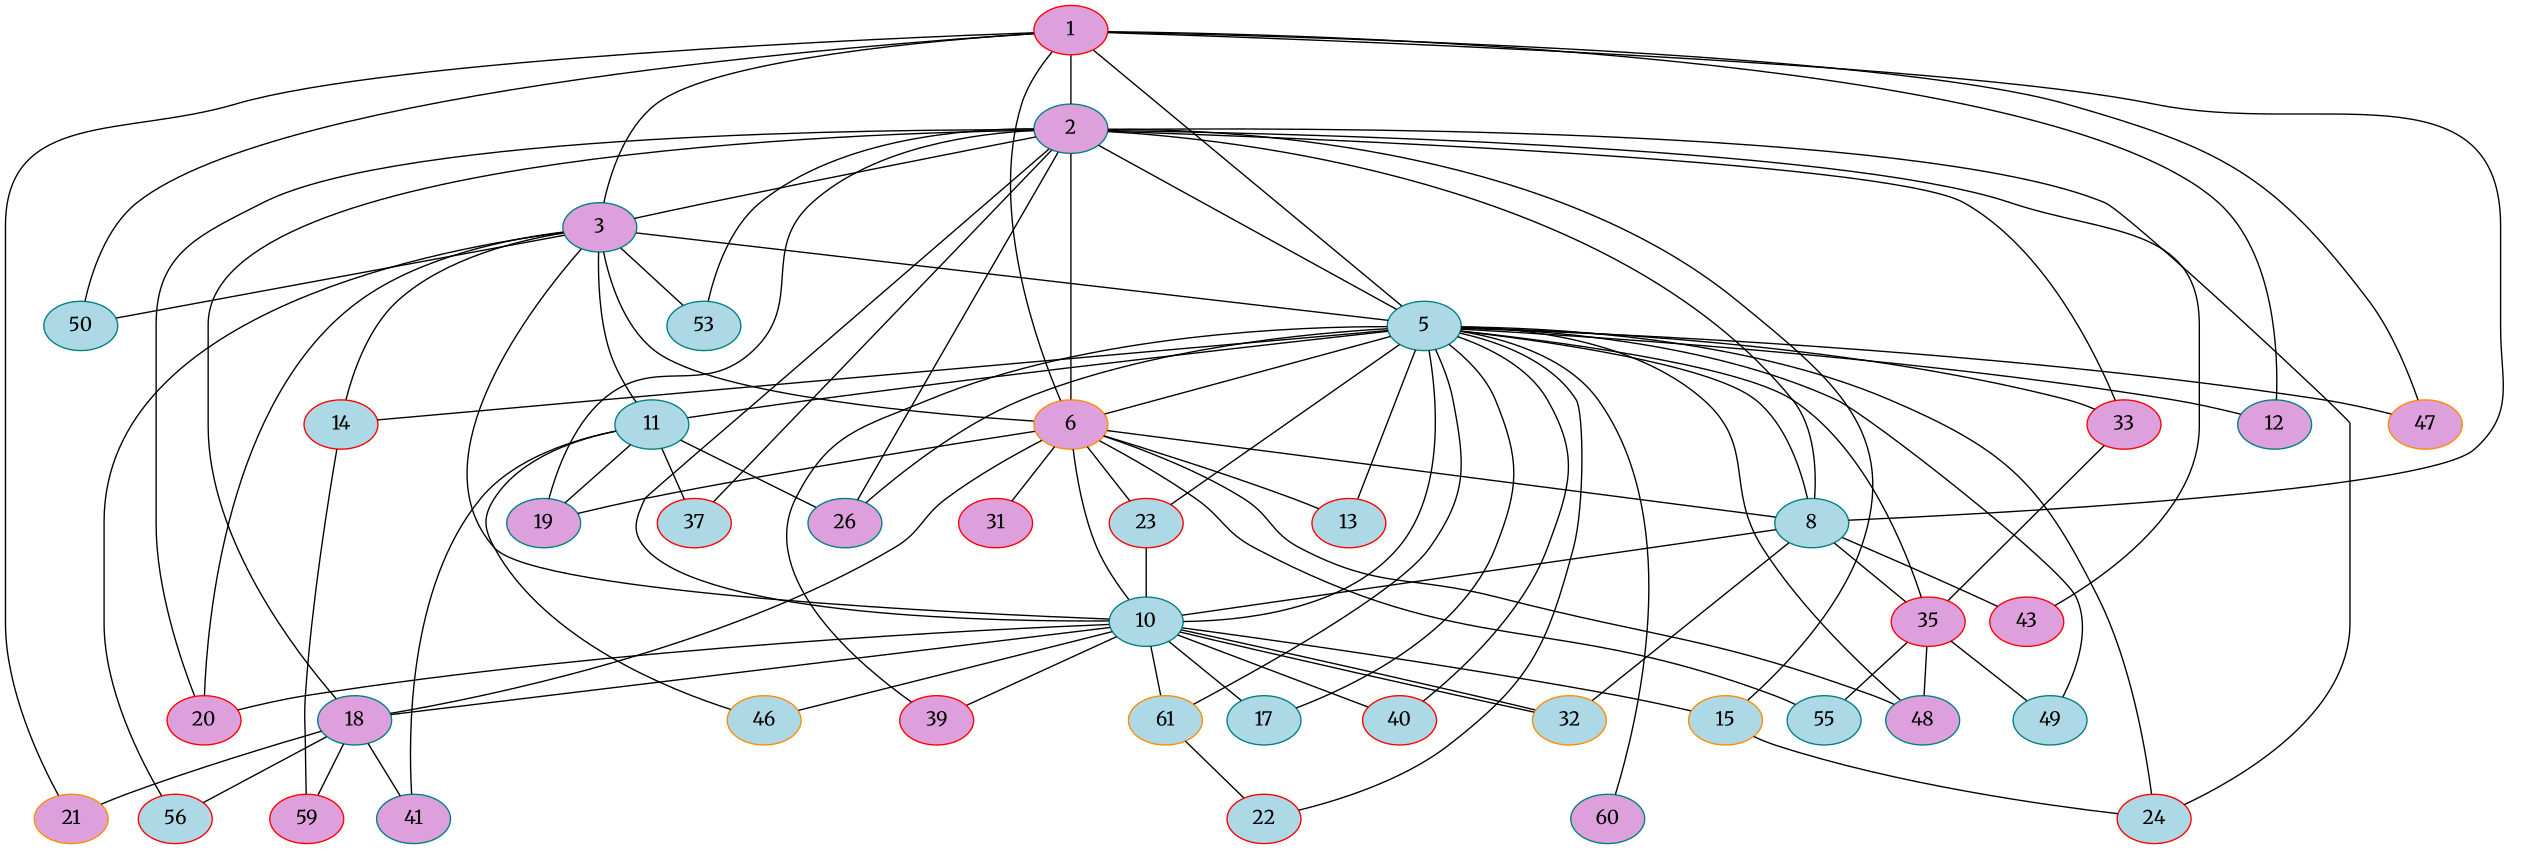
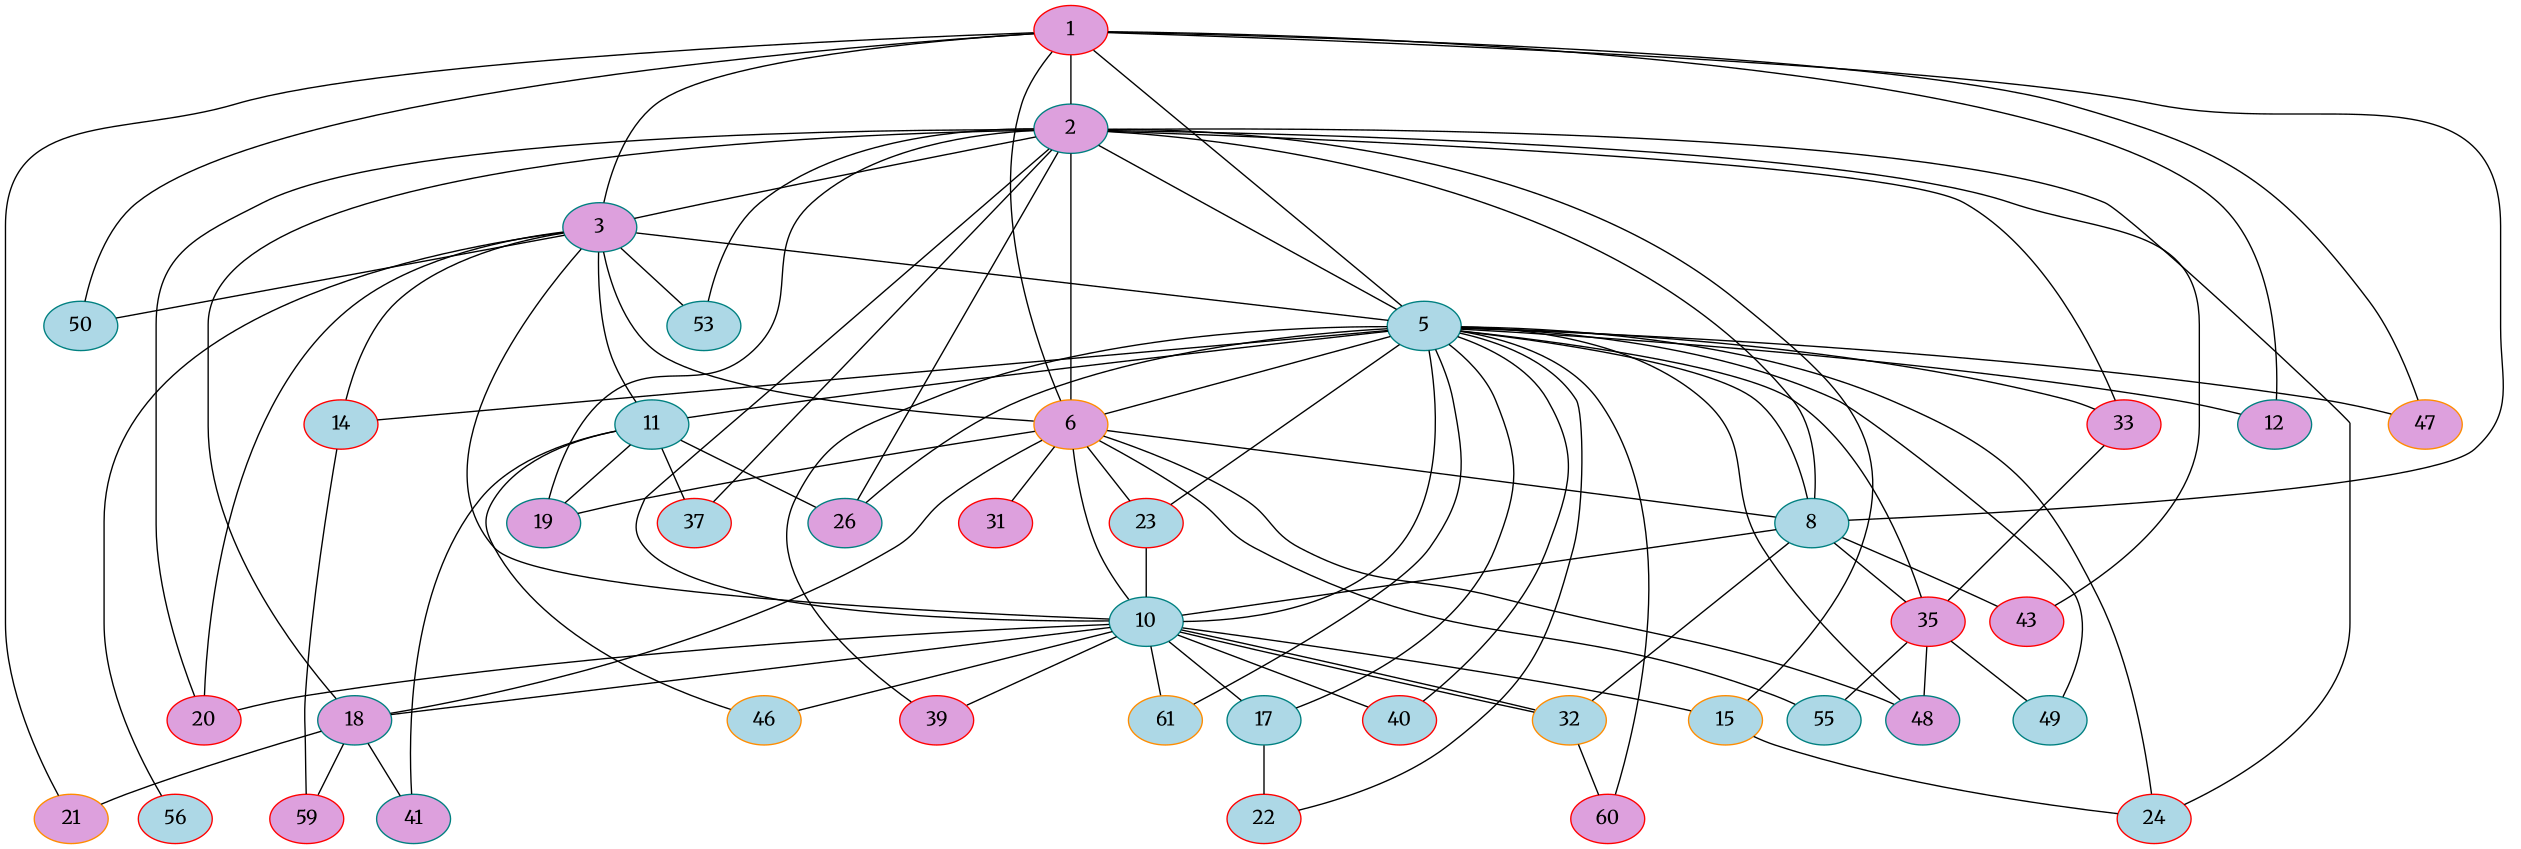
node "13": removed
edge "61" -- "22": now "17" -- "22"
edge "18" -- "56": removed
edge "32" -- "60": added
node "60": color teal -> red
